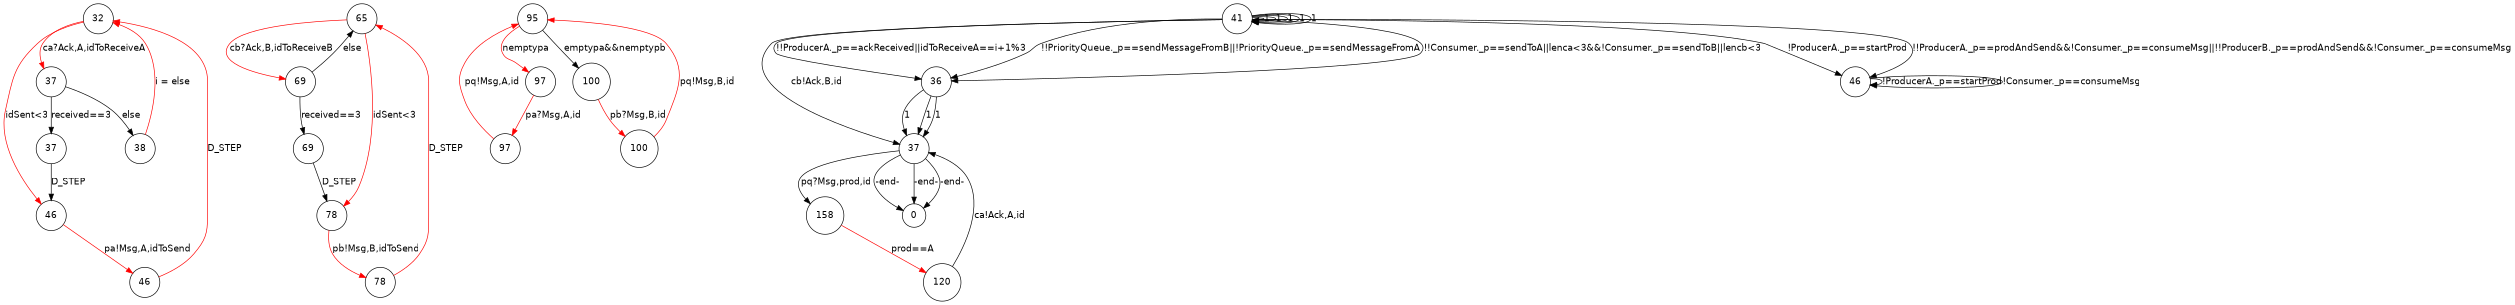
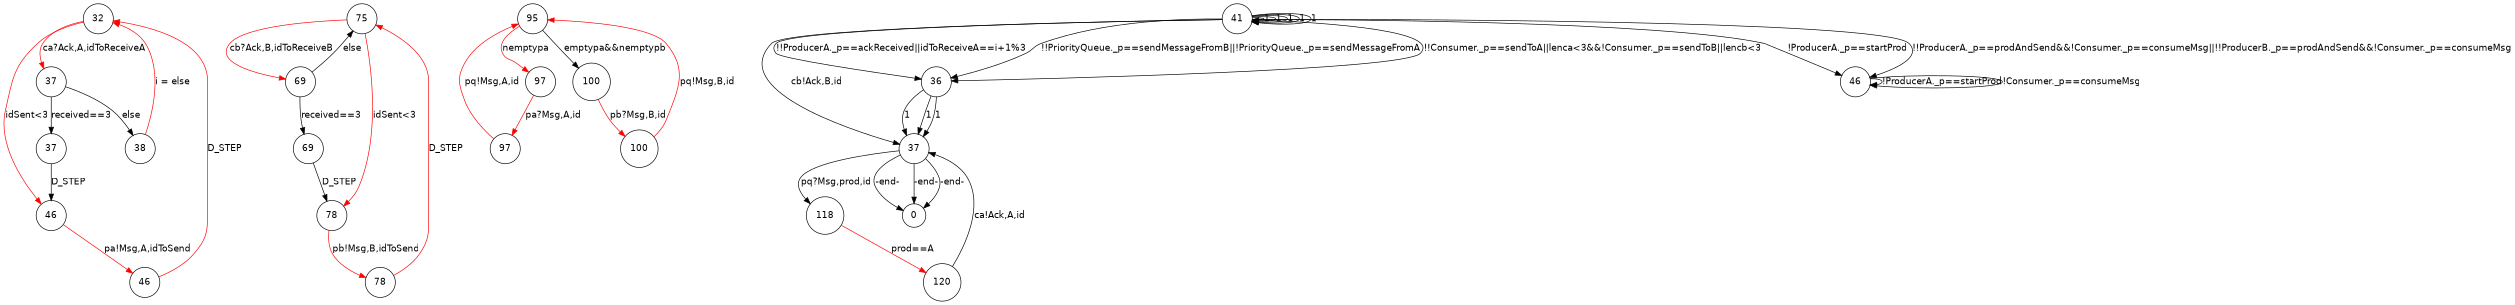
node "65": label "65" -> "75"
node "158": label "158" -> "118"
